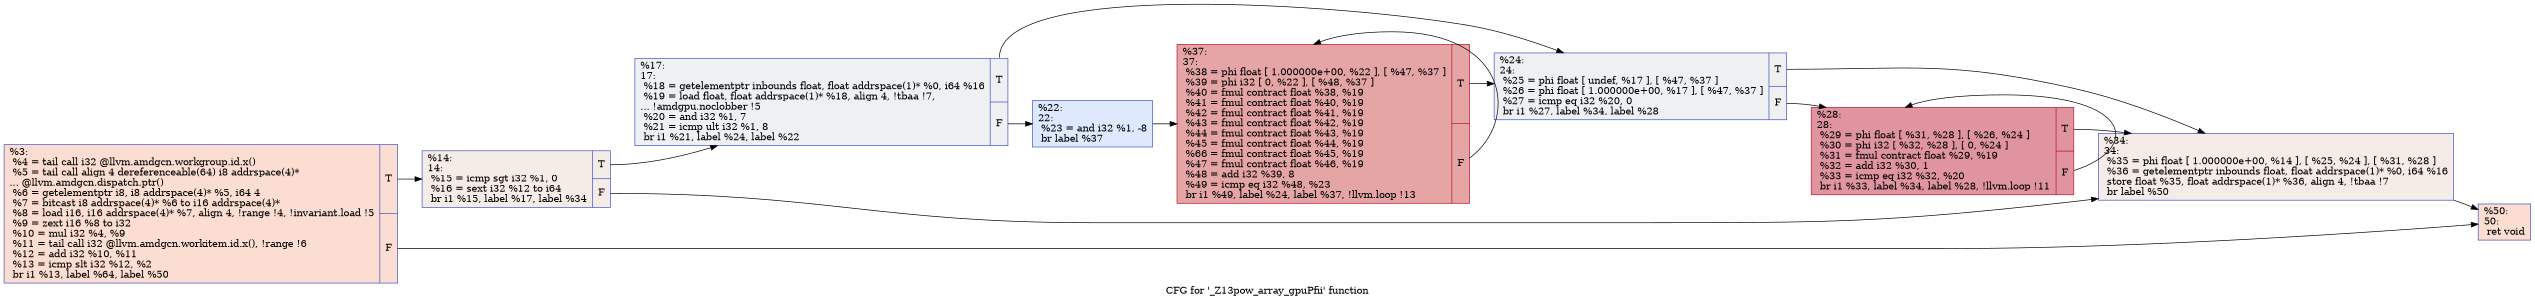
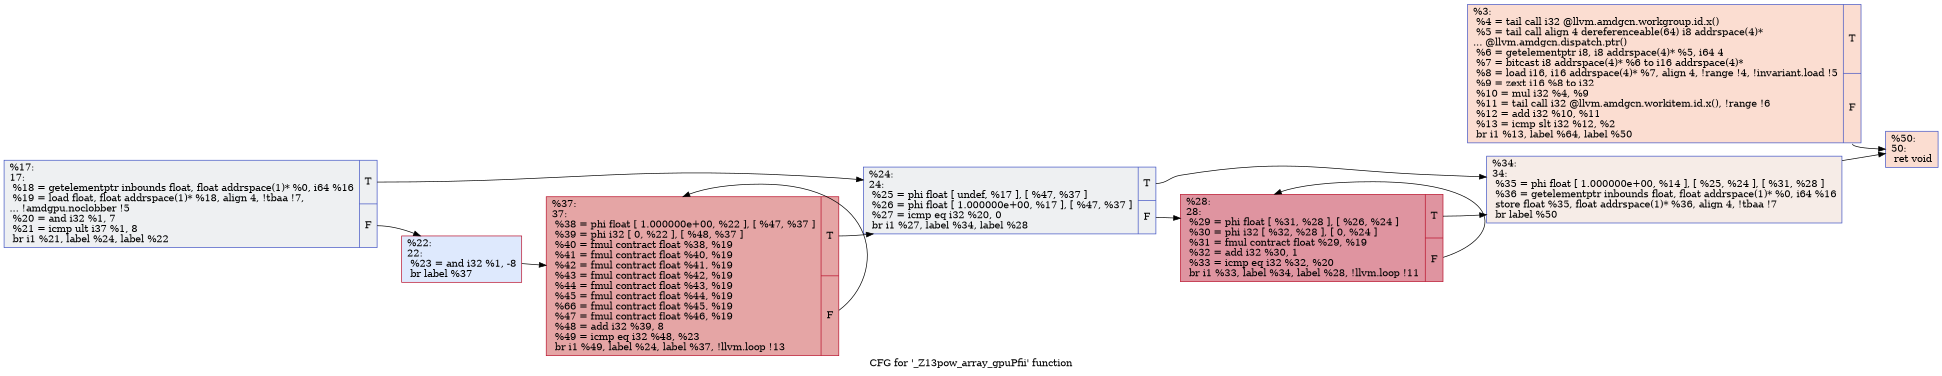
node "%22:": color #3d50c3ff -> #b70d28ff
node "%17:": text "%21 = icmp ult i32 %1, 8" -> "%21 = icmp ult i37 %1, 8"
node "%14:": removed
